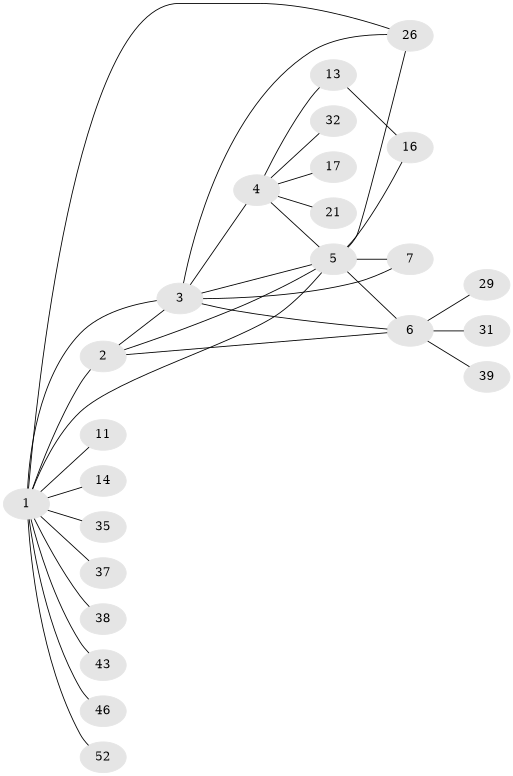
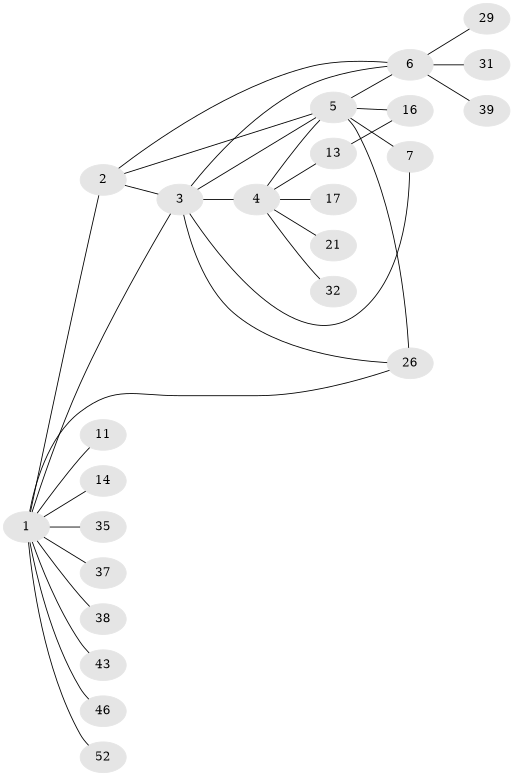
edge "5" -- "1": removed
